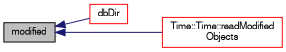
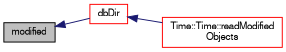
edge "Time::Time::readModified Objects" -> "modified": now "Time::Time::readModified Objects" -> "dbDir"
